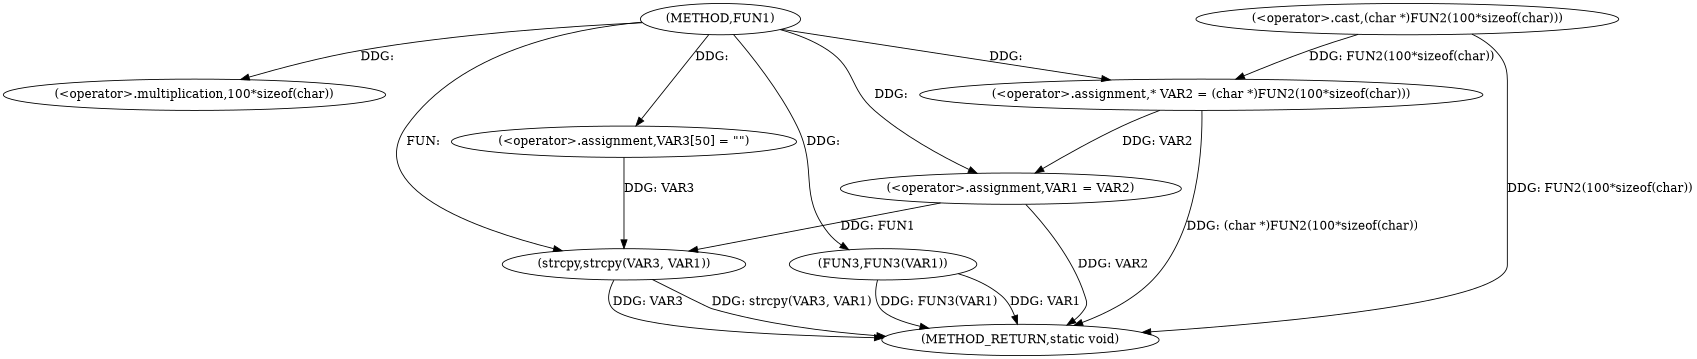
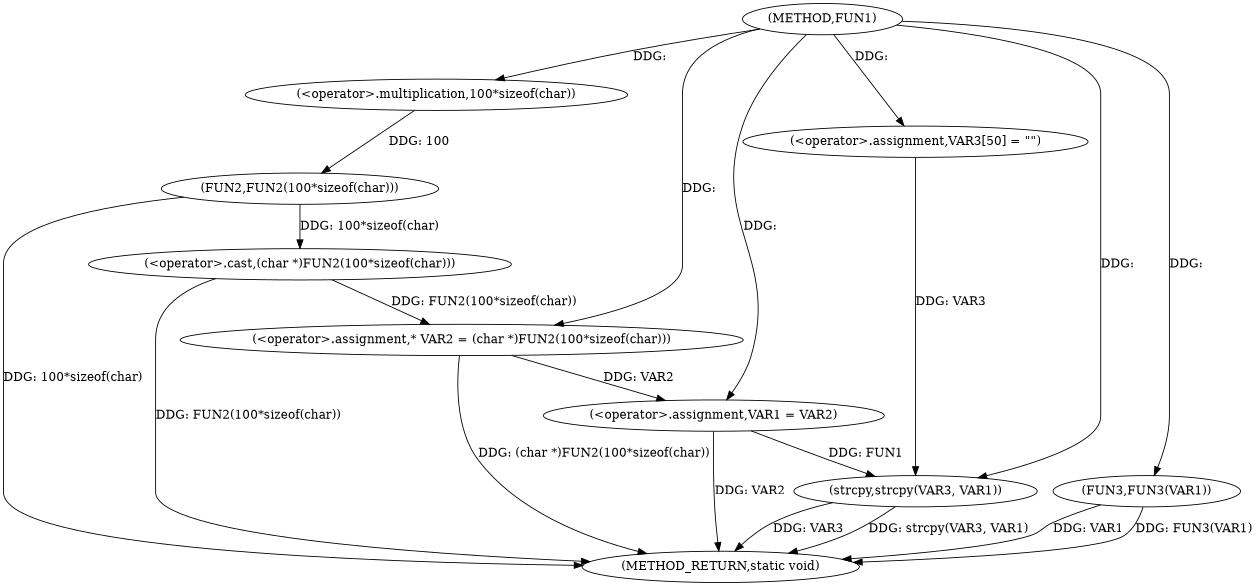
edge "(METHOD,FUN1)" -> "(strcpy,strcpy(VAR3, VAR1))": label "FUN: " -> "DDG: "
node "(FUN2,FUN2(100*sizeof(char)))": added
